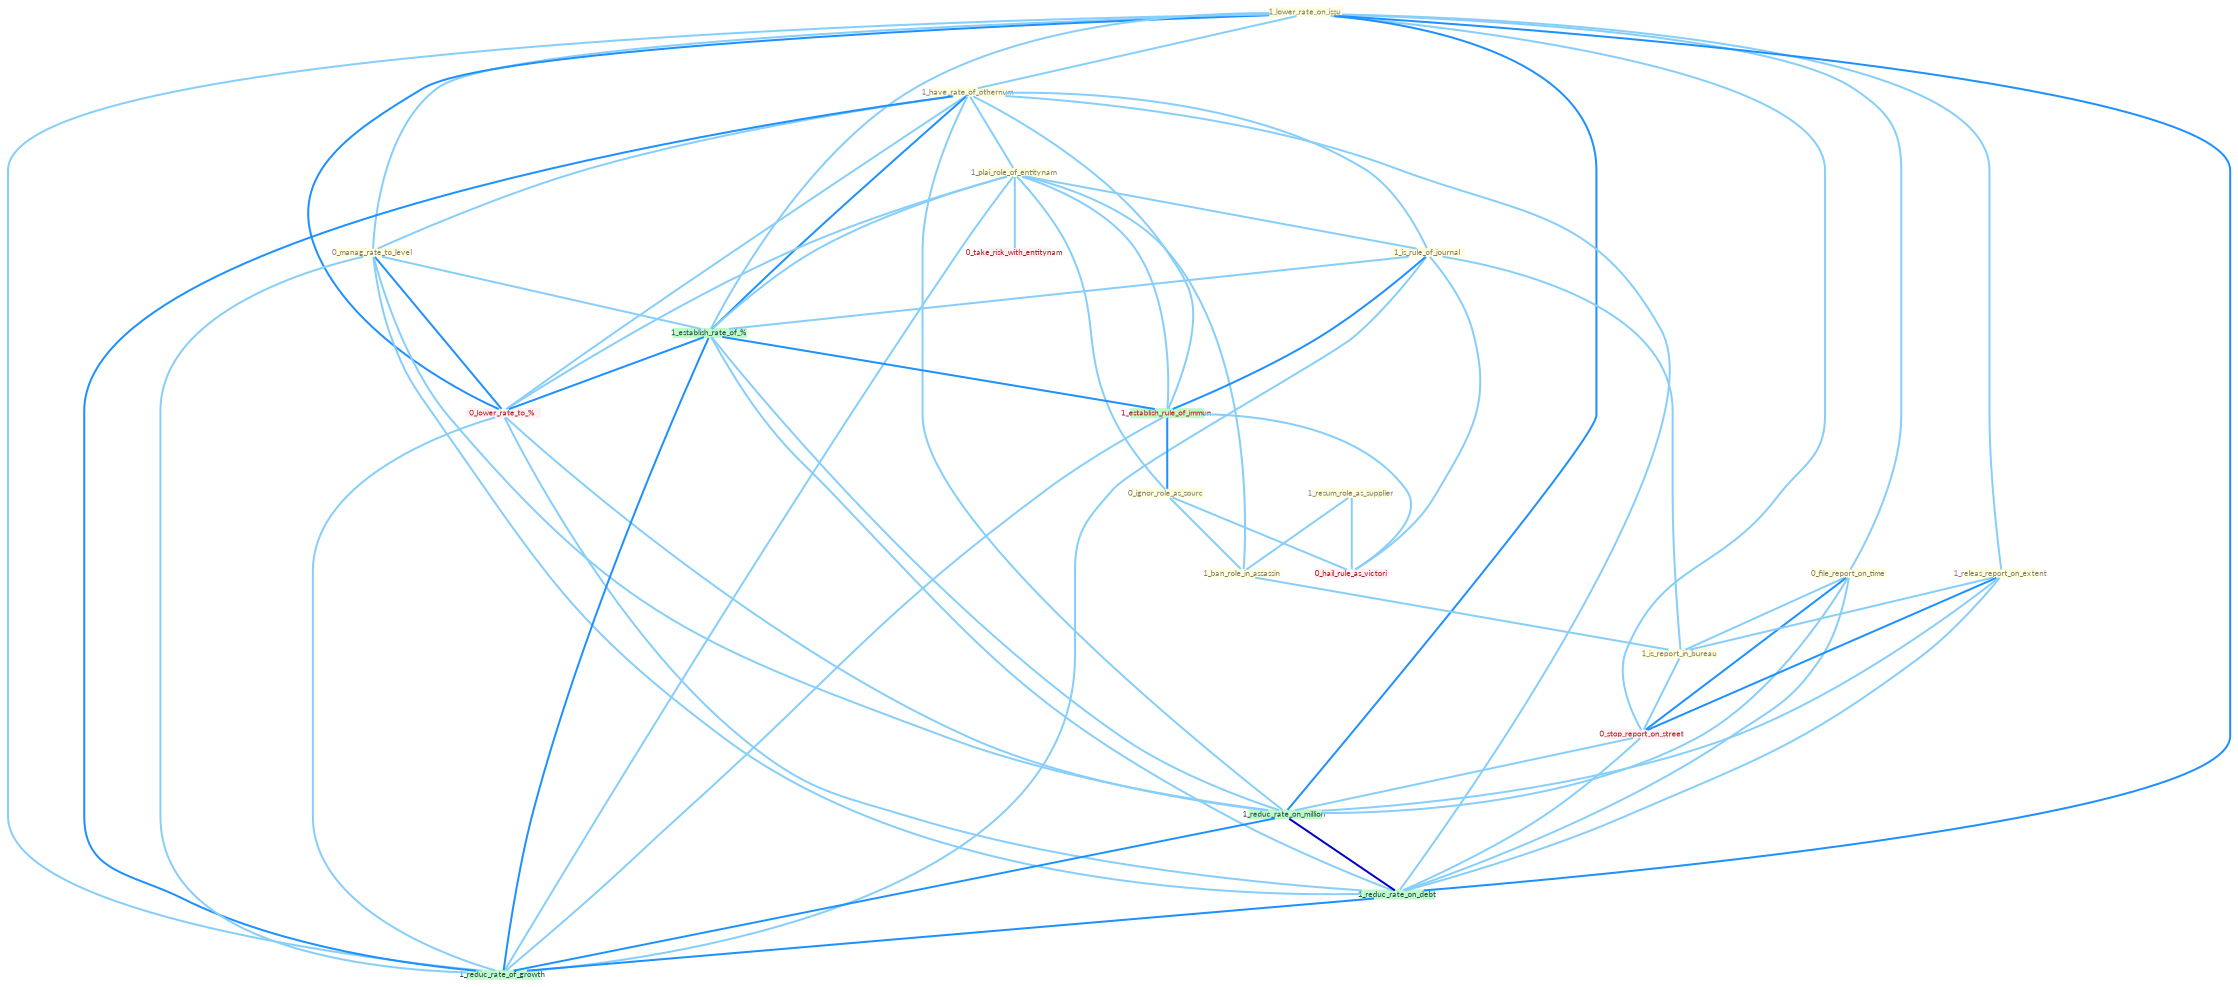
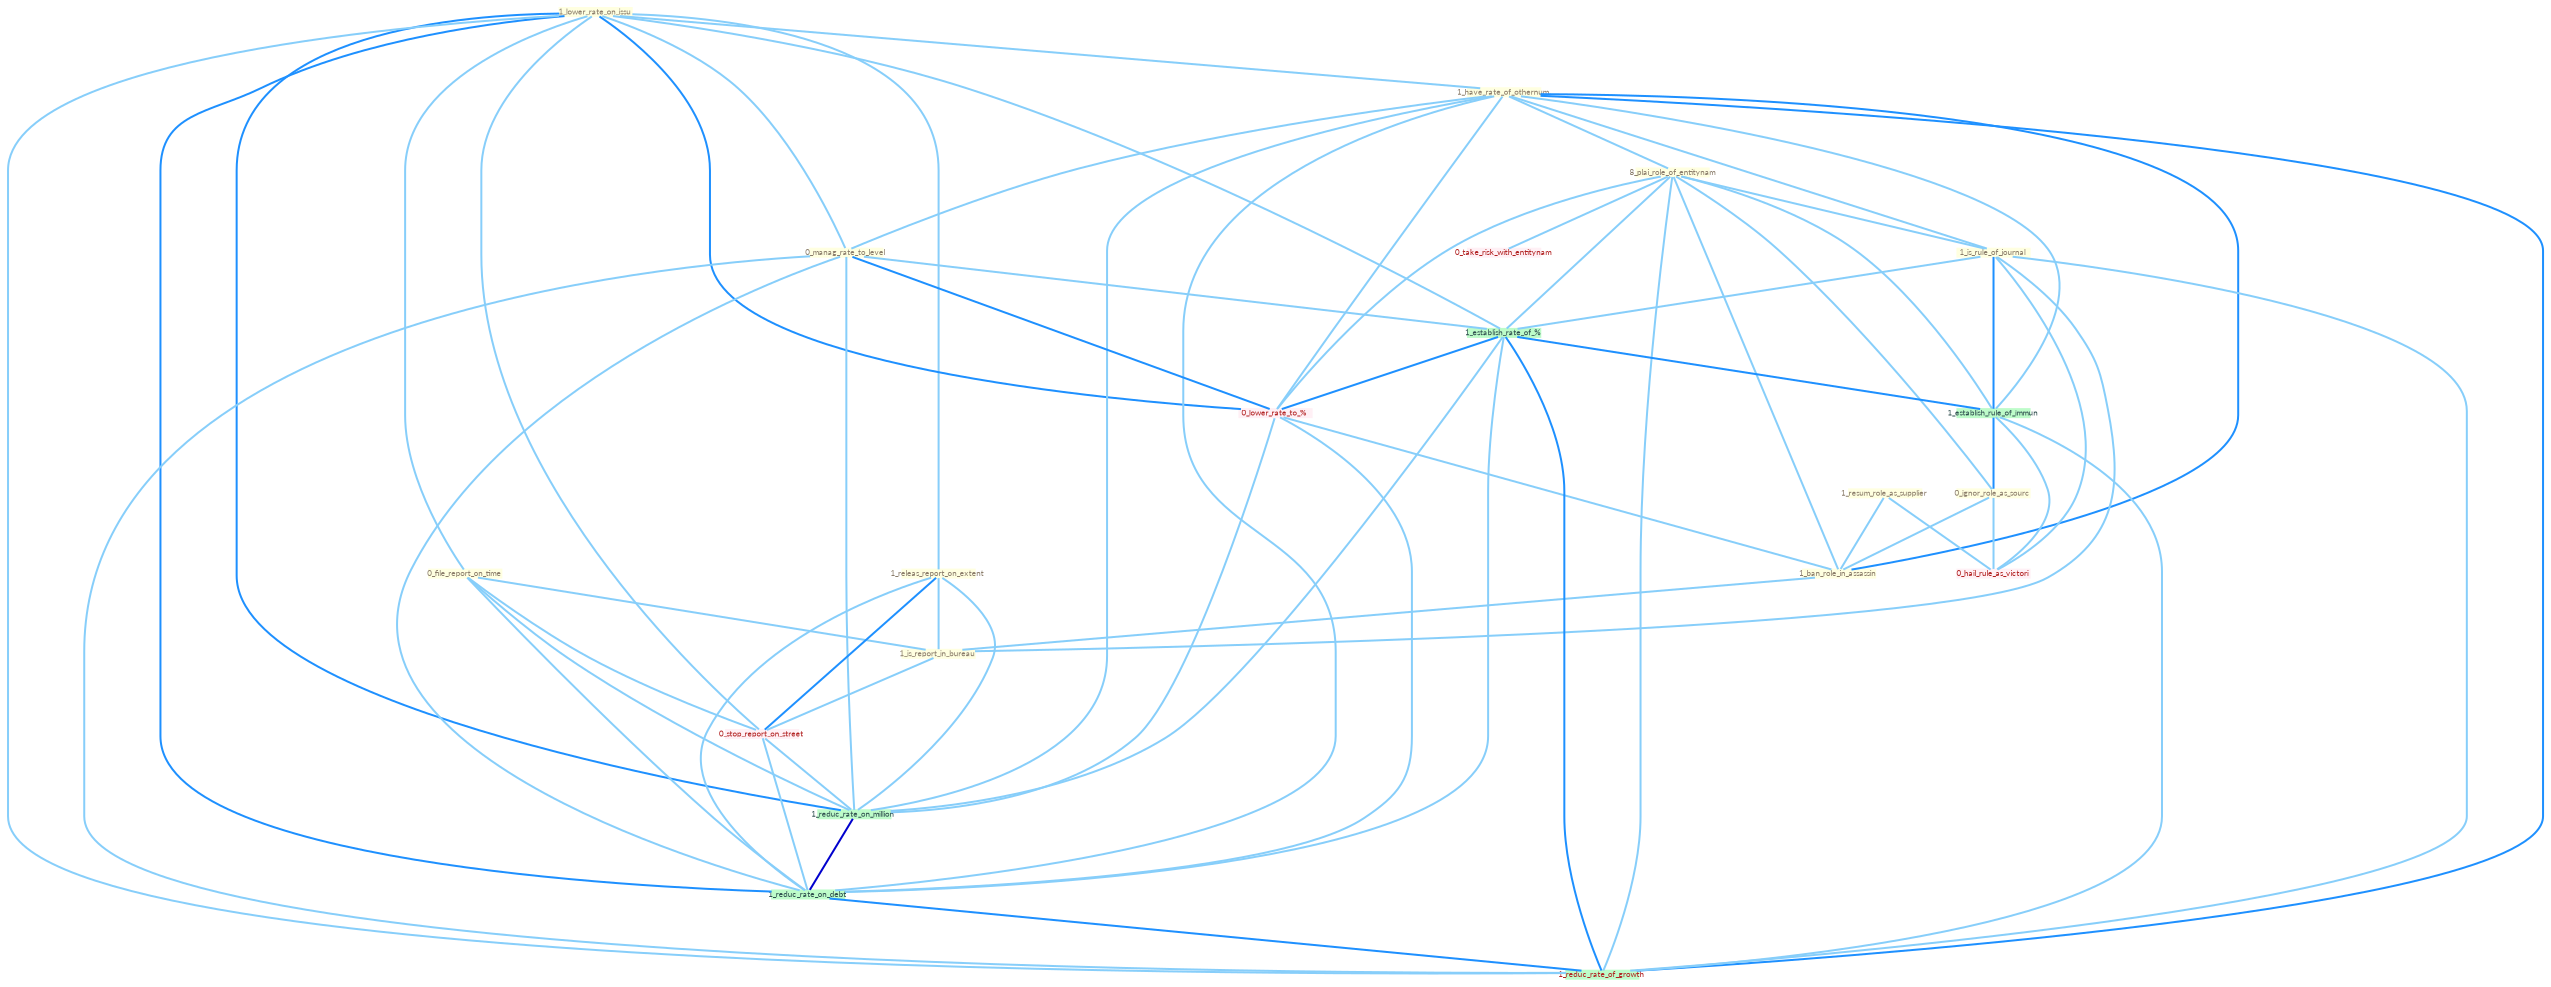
node "1_plai_role_of_entitynam": label "1_plai_role_of_entitynam" -> "8_plai_role_of_entitynam"
edge "1_have_rate_of_othernum" -- "1_establish_rate_of_%": now "1_have_rate_of_othernum" -- "1_ban_role_in_assassin"
node "1_establish_rule_of_immun": fontcolor #b22222 -> #2f4f4f
edge "0_file_report_on_time" -- "0_stop_report_on_street": color #1e90ff -> #87cefa
edge "0_lower_rate_to_%" -- "1_reduc_rate_of_growth": now "0_lower_rate_to_%" -- "1_ban_role_in_assassin"
edge "1_reduc_rate_on_million" -- "1_reduc_rate_of_growth": removed
node "1_reduc_rate_of_growth": fontcolor #2f4f4f -> #b22222
